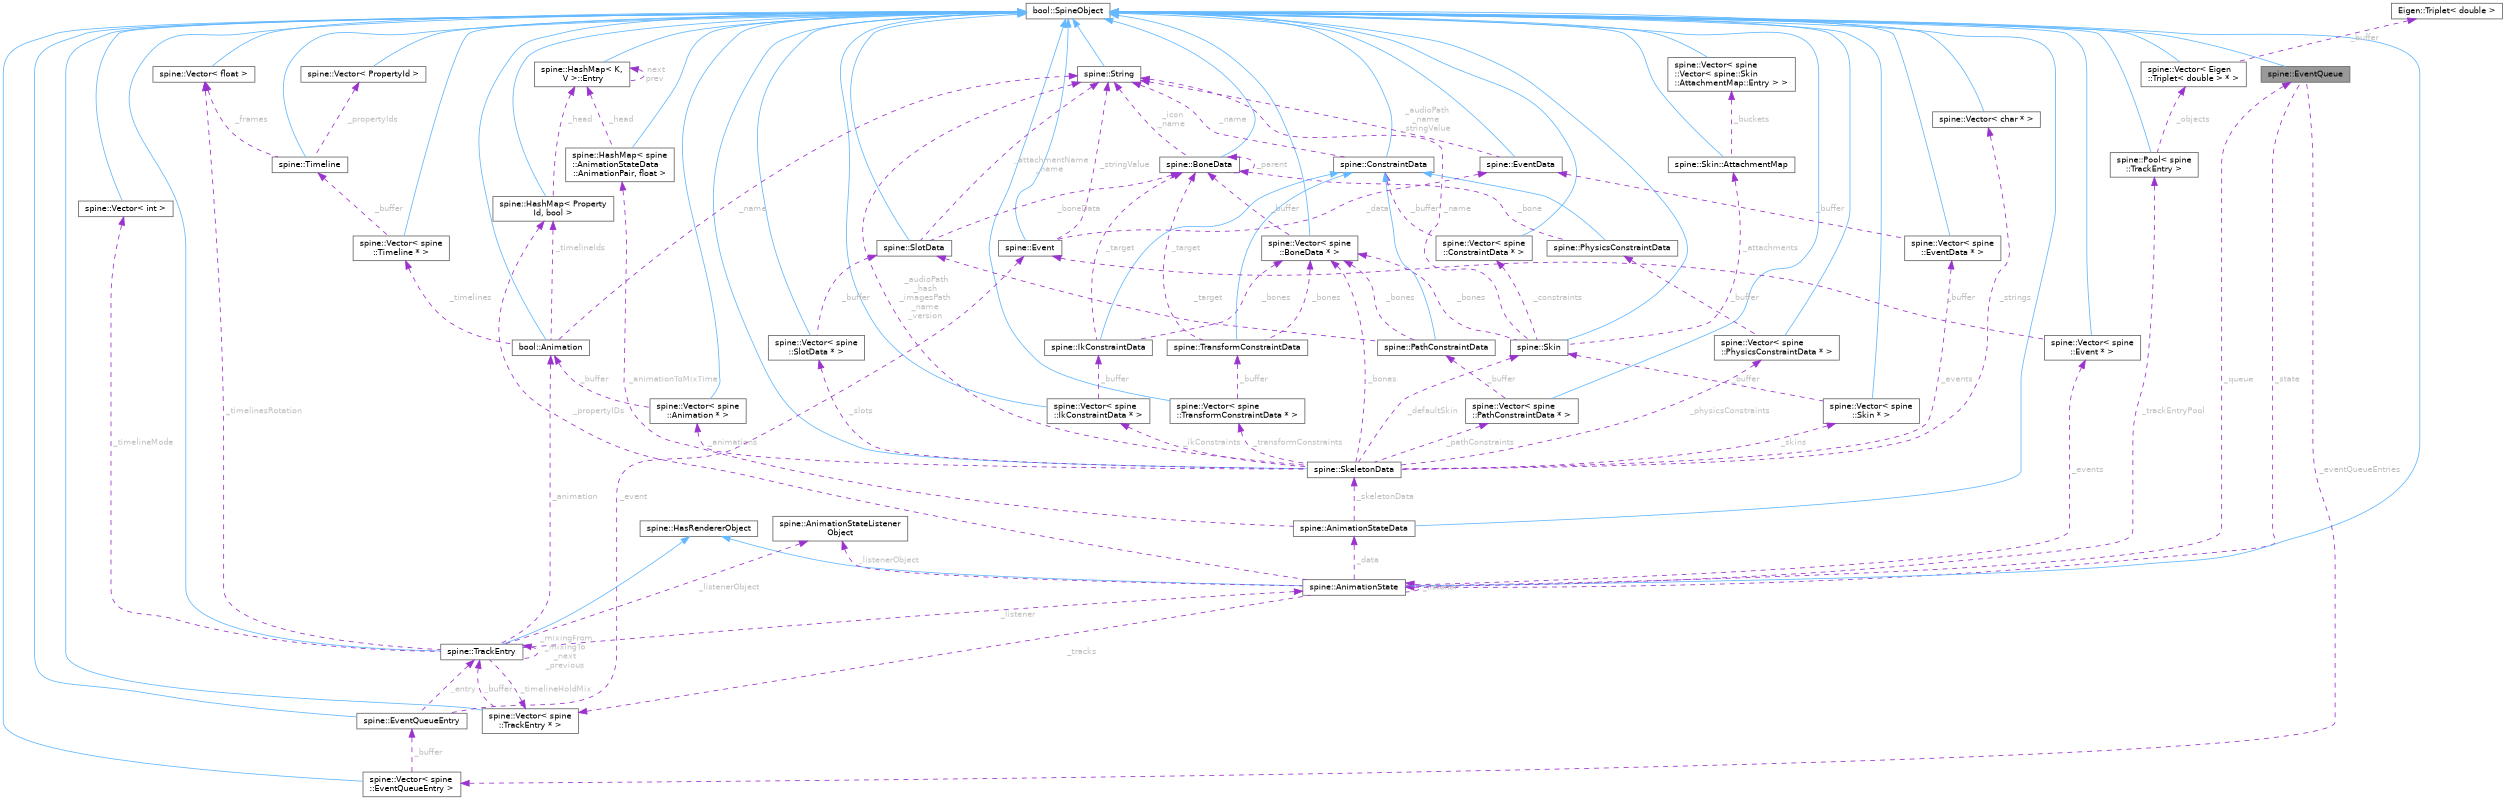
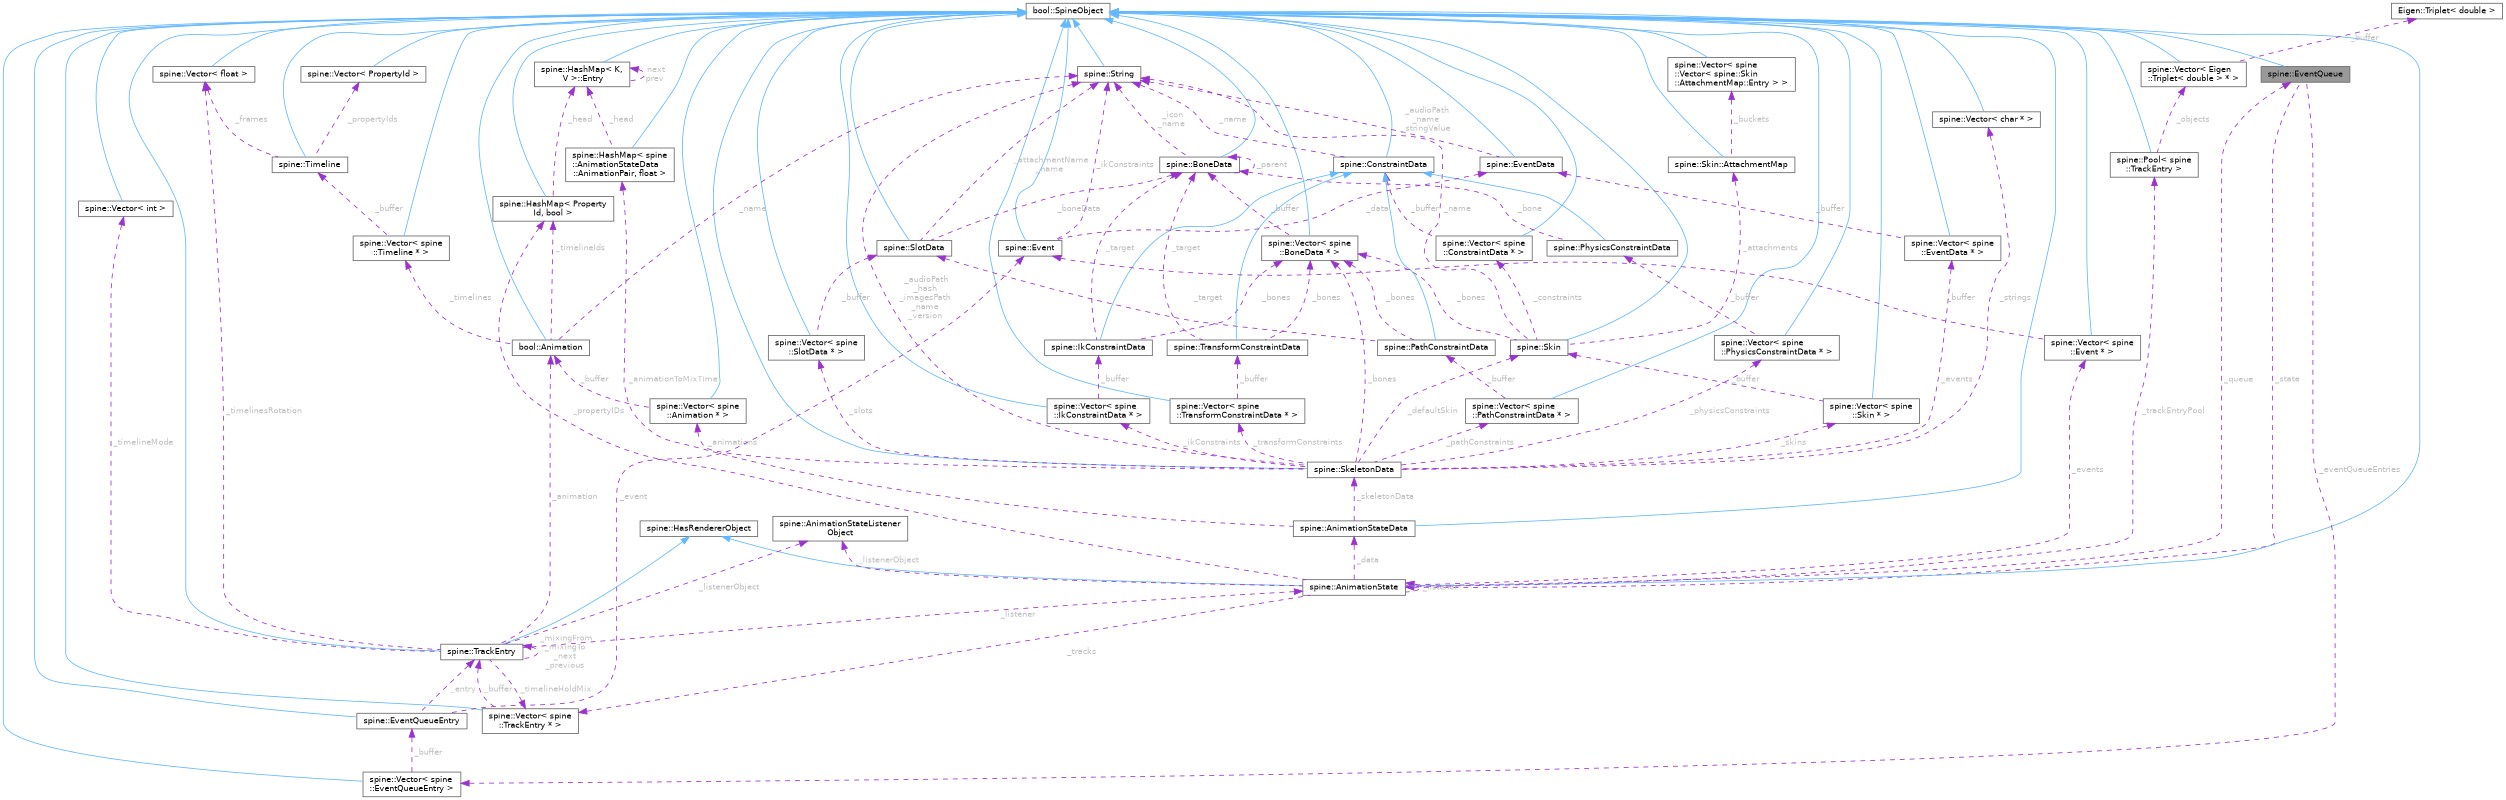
edge "spine::Event" -> "spine::String": label " _stringValue" -> " _ikConstraints"
